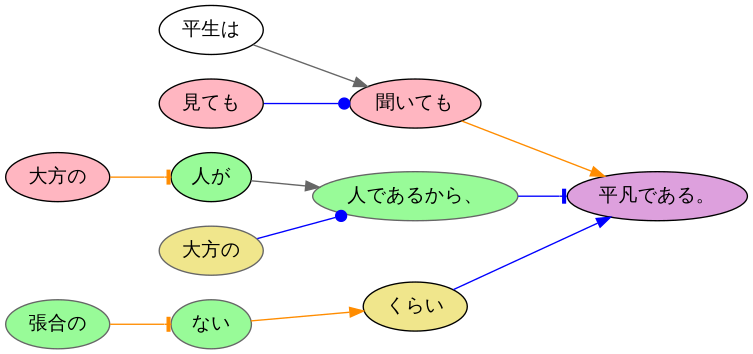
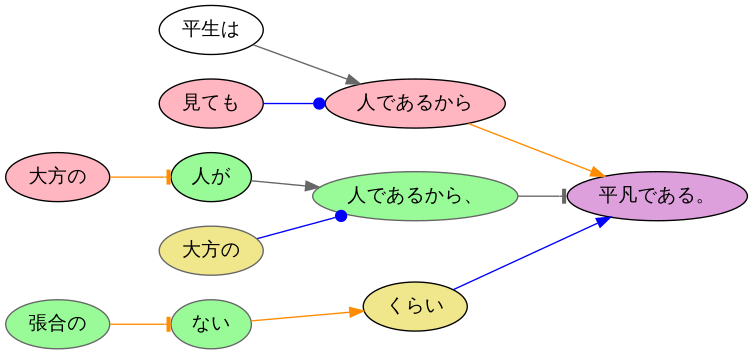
node "聞いても": label "聞いても" -> "人であるから"
edge "人であるから、" -> "平凡である。": color blue -> gray40
